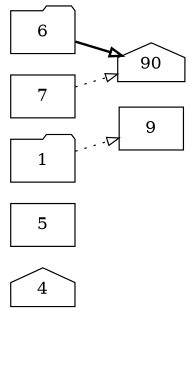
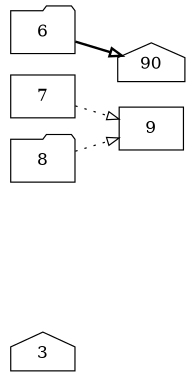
edge "7" -> "90": now "7" -> "9"
node "1": label "1" -> "8"
node "5": removed
node "4": removed
node "3": added
